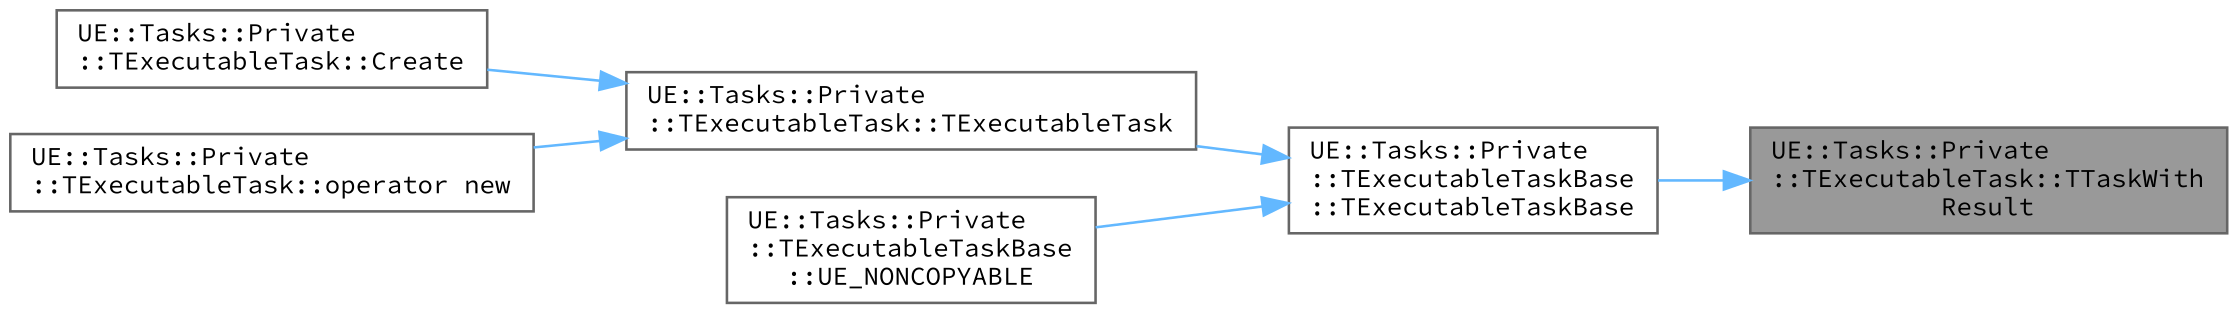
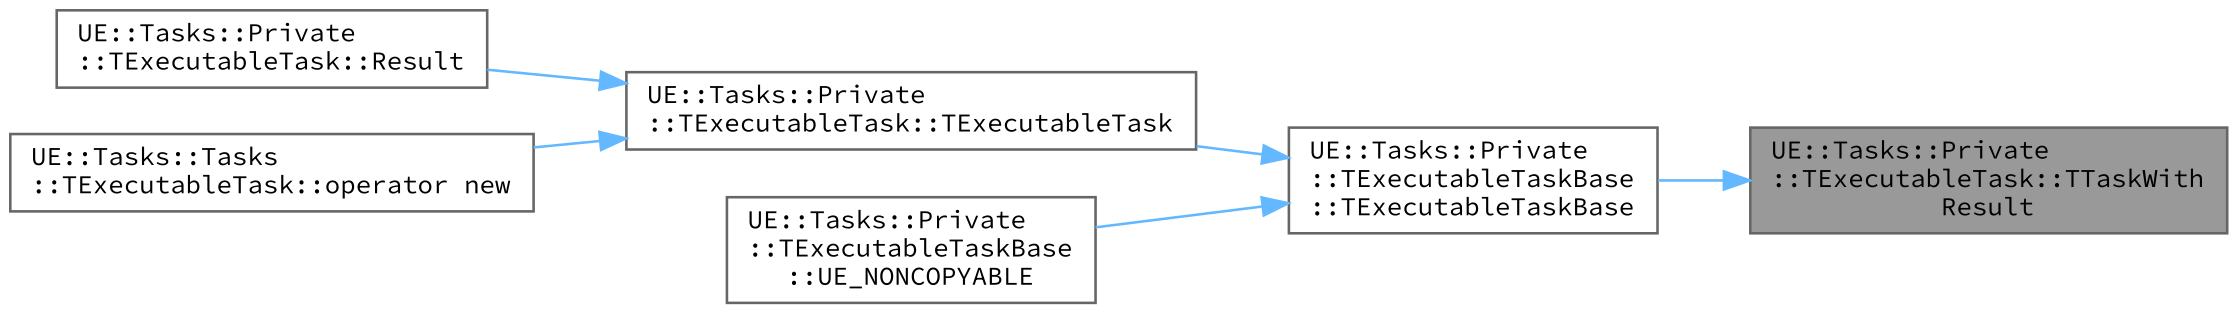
node "UE::Tasks::Private ::TExecutableTask::Create": label "UE::Tasks::Private ::TExecutableTask::Create" -> "UE::Tasks::Private ::TExecutableTask::Result"
node "UE::Tasks::Private ::TExecutableTask::operator new": label "UE::Tasks::Private ::TExecutableTask::operator new" -> "UE::Tasks::Tasks ::TExecutableTask::operator new"
